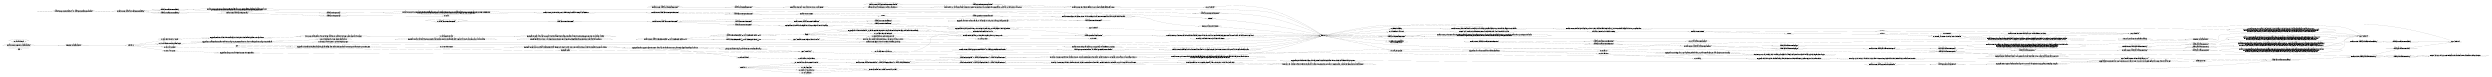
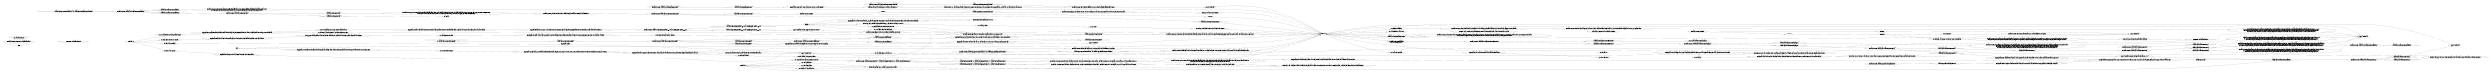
node "You: The king is the king and he can do *anything*.": added
node "You: That's brilliant! So funny and nihilistic.": label "You: That's brilliant! So funny and nihilistic." -> "You: That's brilliant! So funny century nihilistic."
